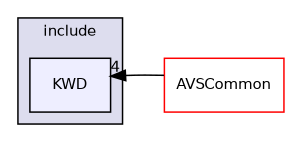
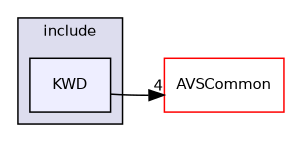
edge "AVSCommon" -> "KWD": reversed
